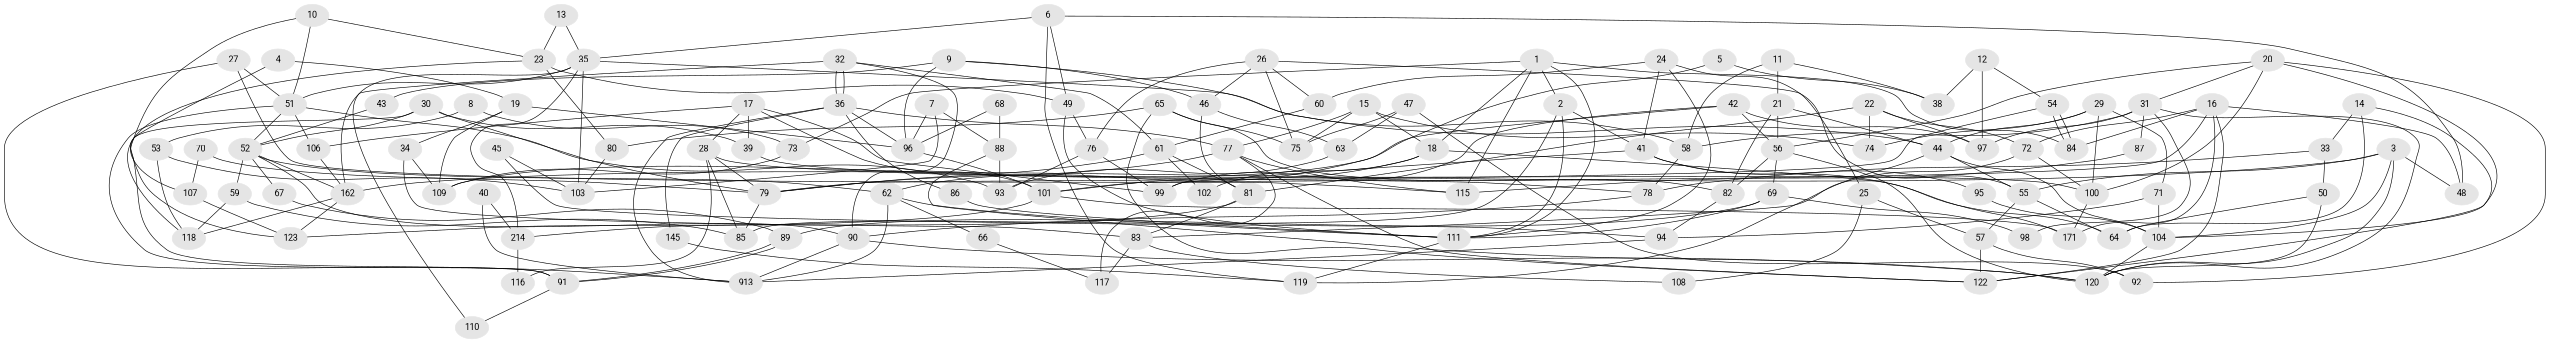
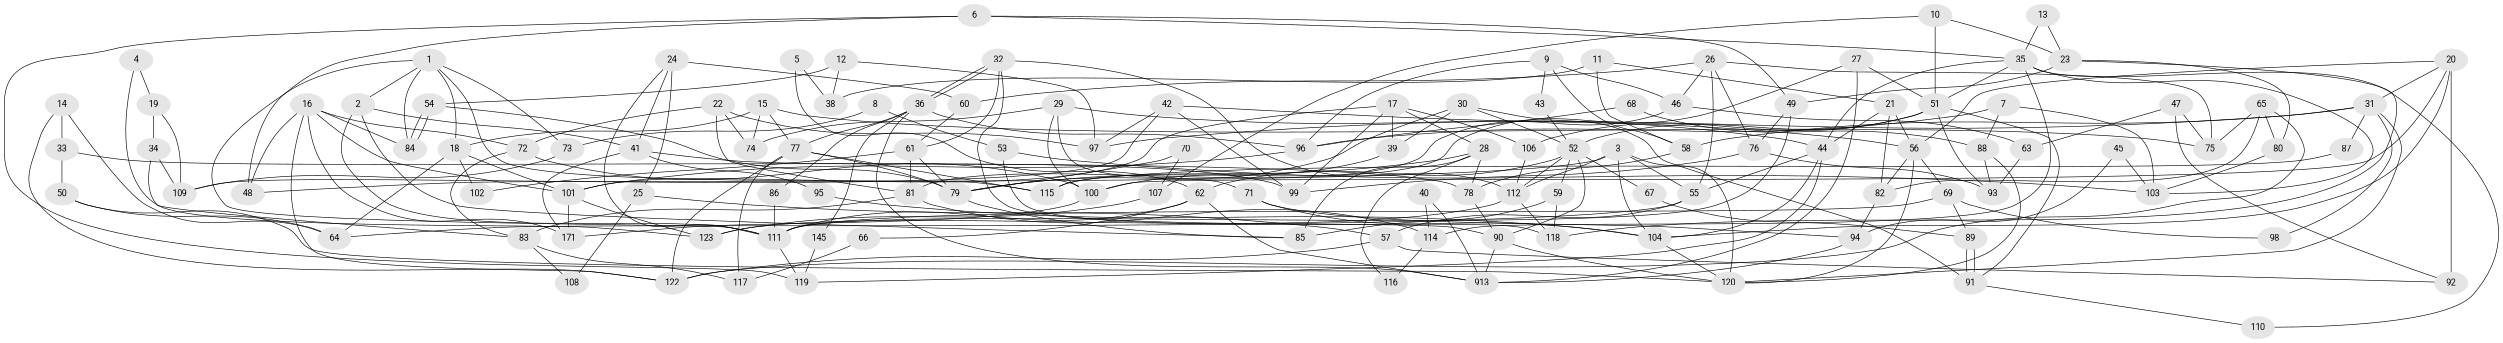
edge "19" -- "96": removed
node "162": label "162" -> "112"
node "214": label "214" -> "114"
